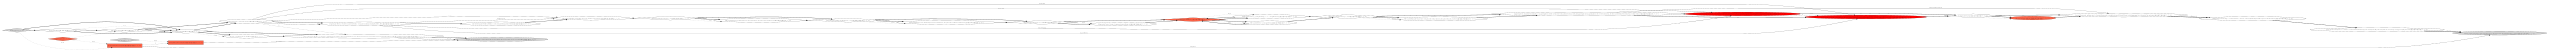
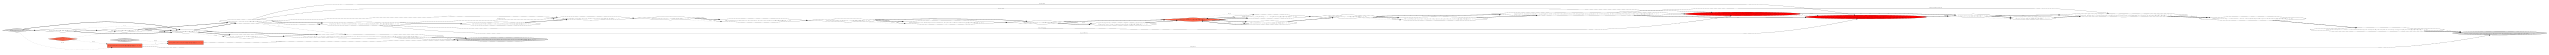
edge "request.serviceName() != null@@@8@@@['1', '1', '0']" -> "request.remoteServiceName() != null@@@11@@@['1', '1', '0']": removed
node "return Call.emptyList()@@@30@@@['1', '0', '0']": fillcolor tomato -> white
